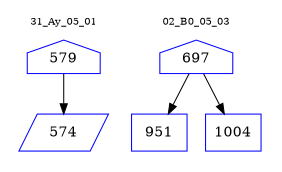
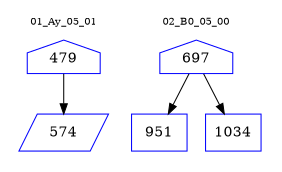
cluster "31_Ay_05_01": label "31_Ay_05_01" -> "01_Ay_05_01"
cluster "02_B0_05_03": label "02_B0_05_03" -> "02_B0_05_00"
node "579": label "579" -> "479"
node "1004": label "1004" -> "1034"
